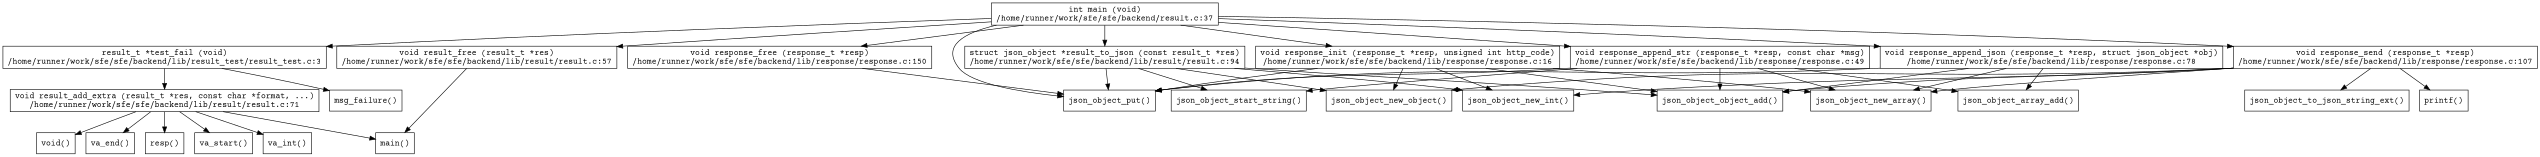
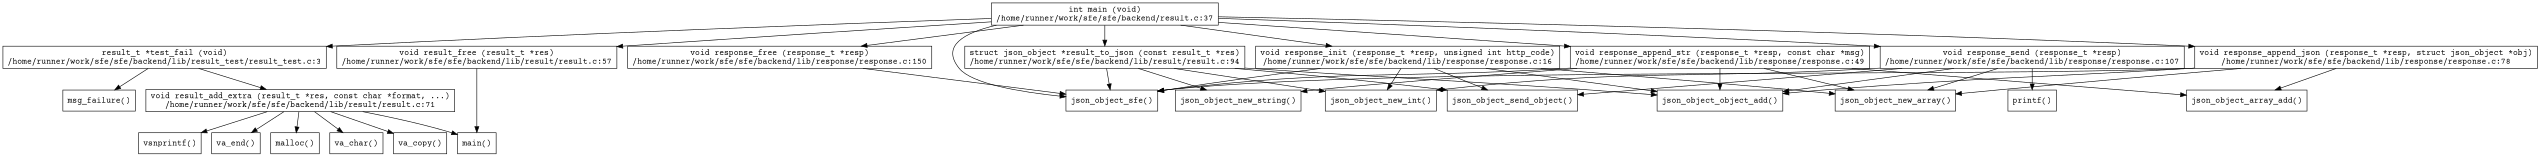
node "json_object_put()": label "json_object_put()" -> "json_object_sfe()"
node "json_object_start_string()": label "json_object_start_string()" -> "json_object_new_string()"
node "json_object_new_object()": label "json_object_new_object()" -> "json_object_send_object()"
node "json_object_to_json_string_ext()": removed
node "void()": label "void()" -> "vsnprintf()"
node "resp()": label "resp()" -> "malloc()"
node "va_start()": label "va_start()" -> "va_char()"
node "va_int()": label "va_int()" -> "va_copy()"
